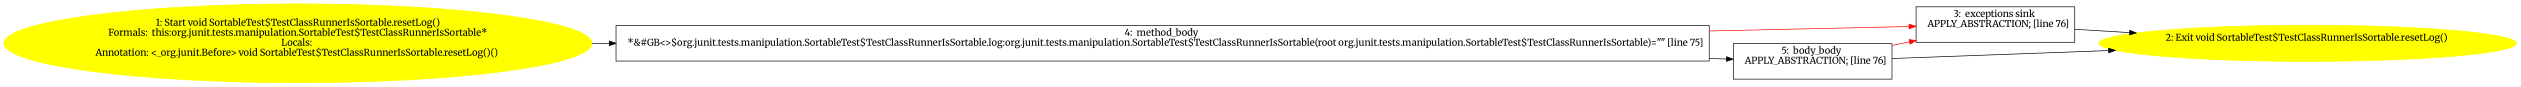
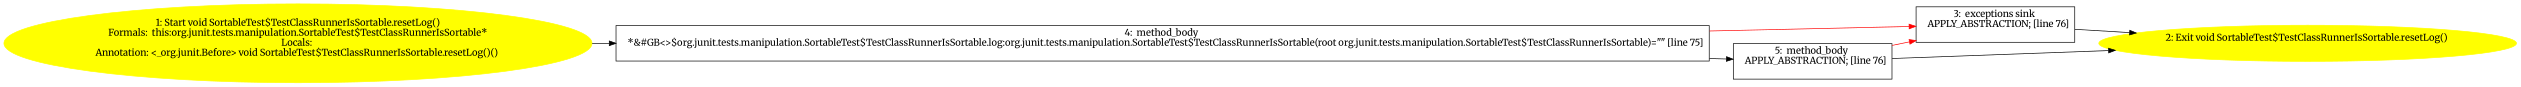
node "5:  body_body APPLY_ABSTRACTION; [line 76]": label "5:  body_body APPLY_ABSTRACTION; [line 76]" -> "5:  method_body APPLY_ABSTRACTION; [line 76]"
